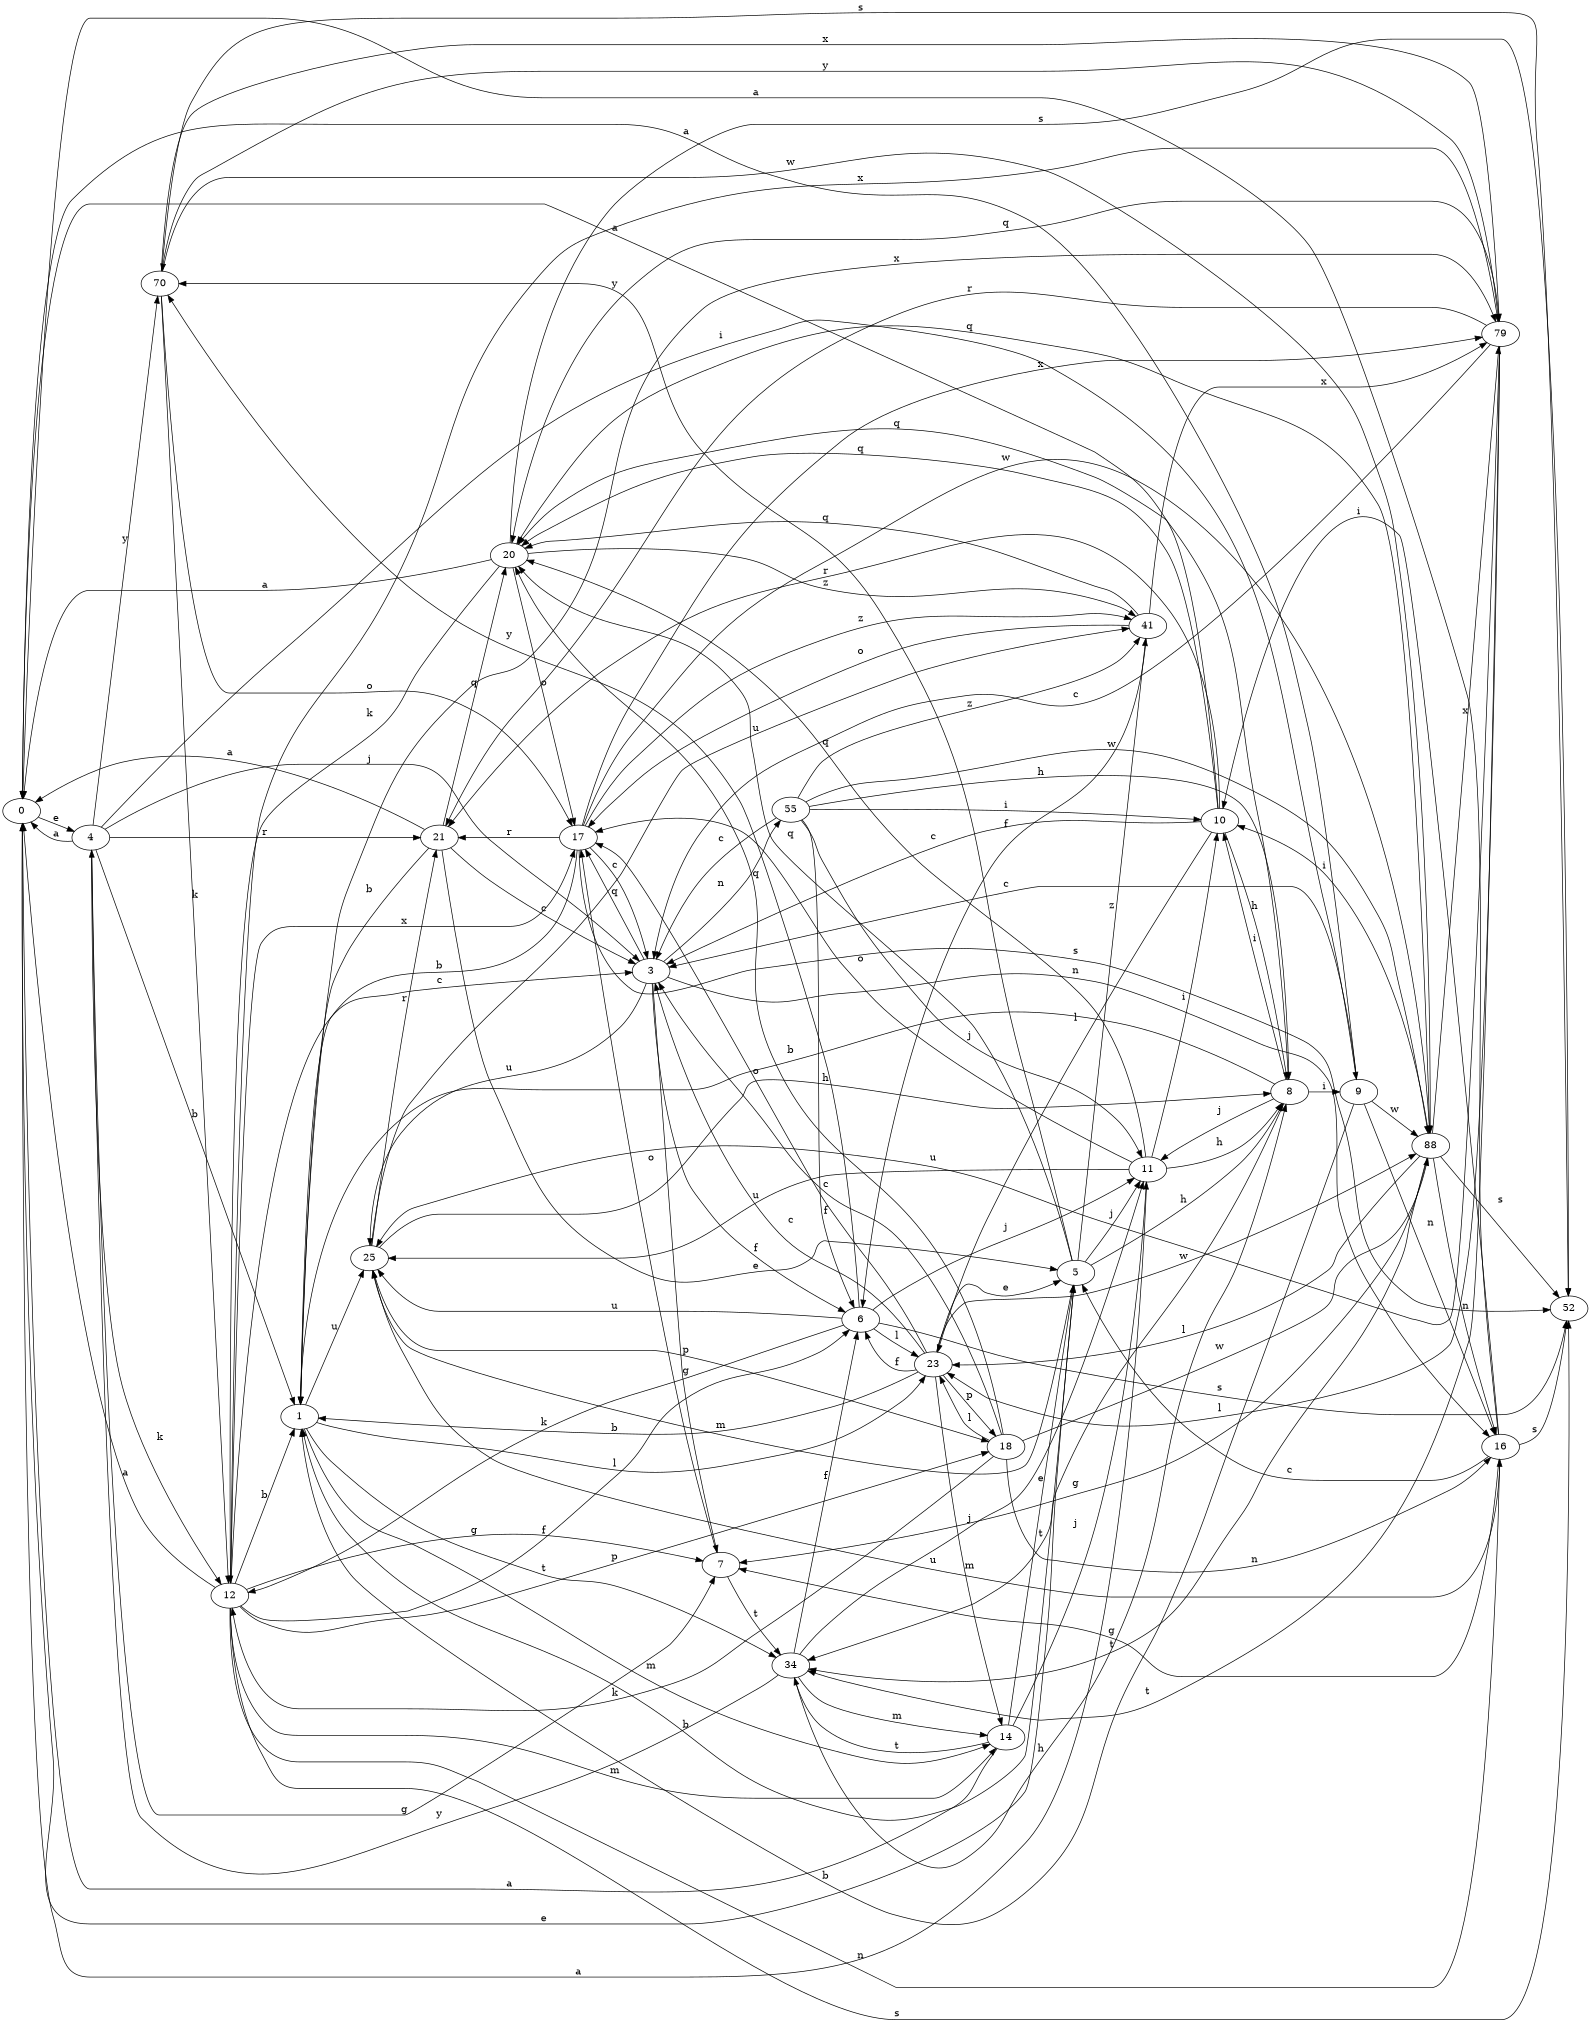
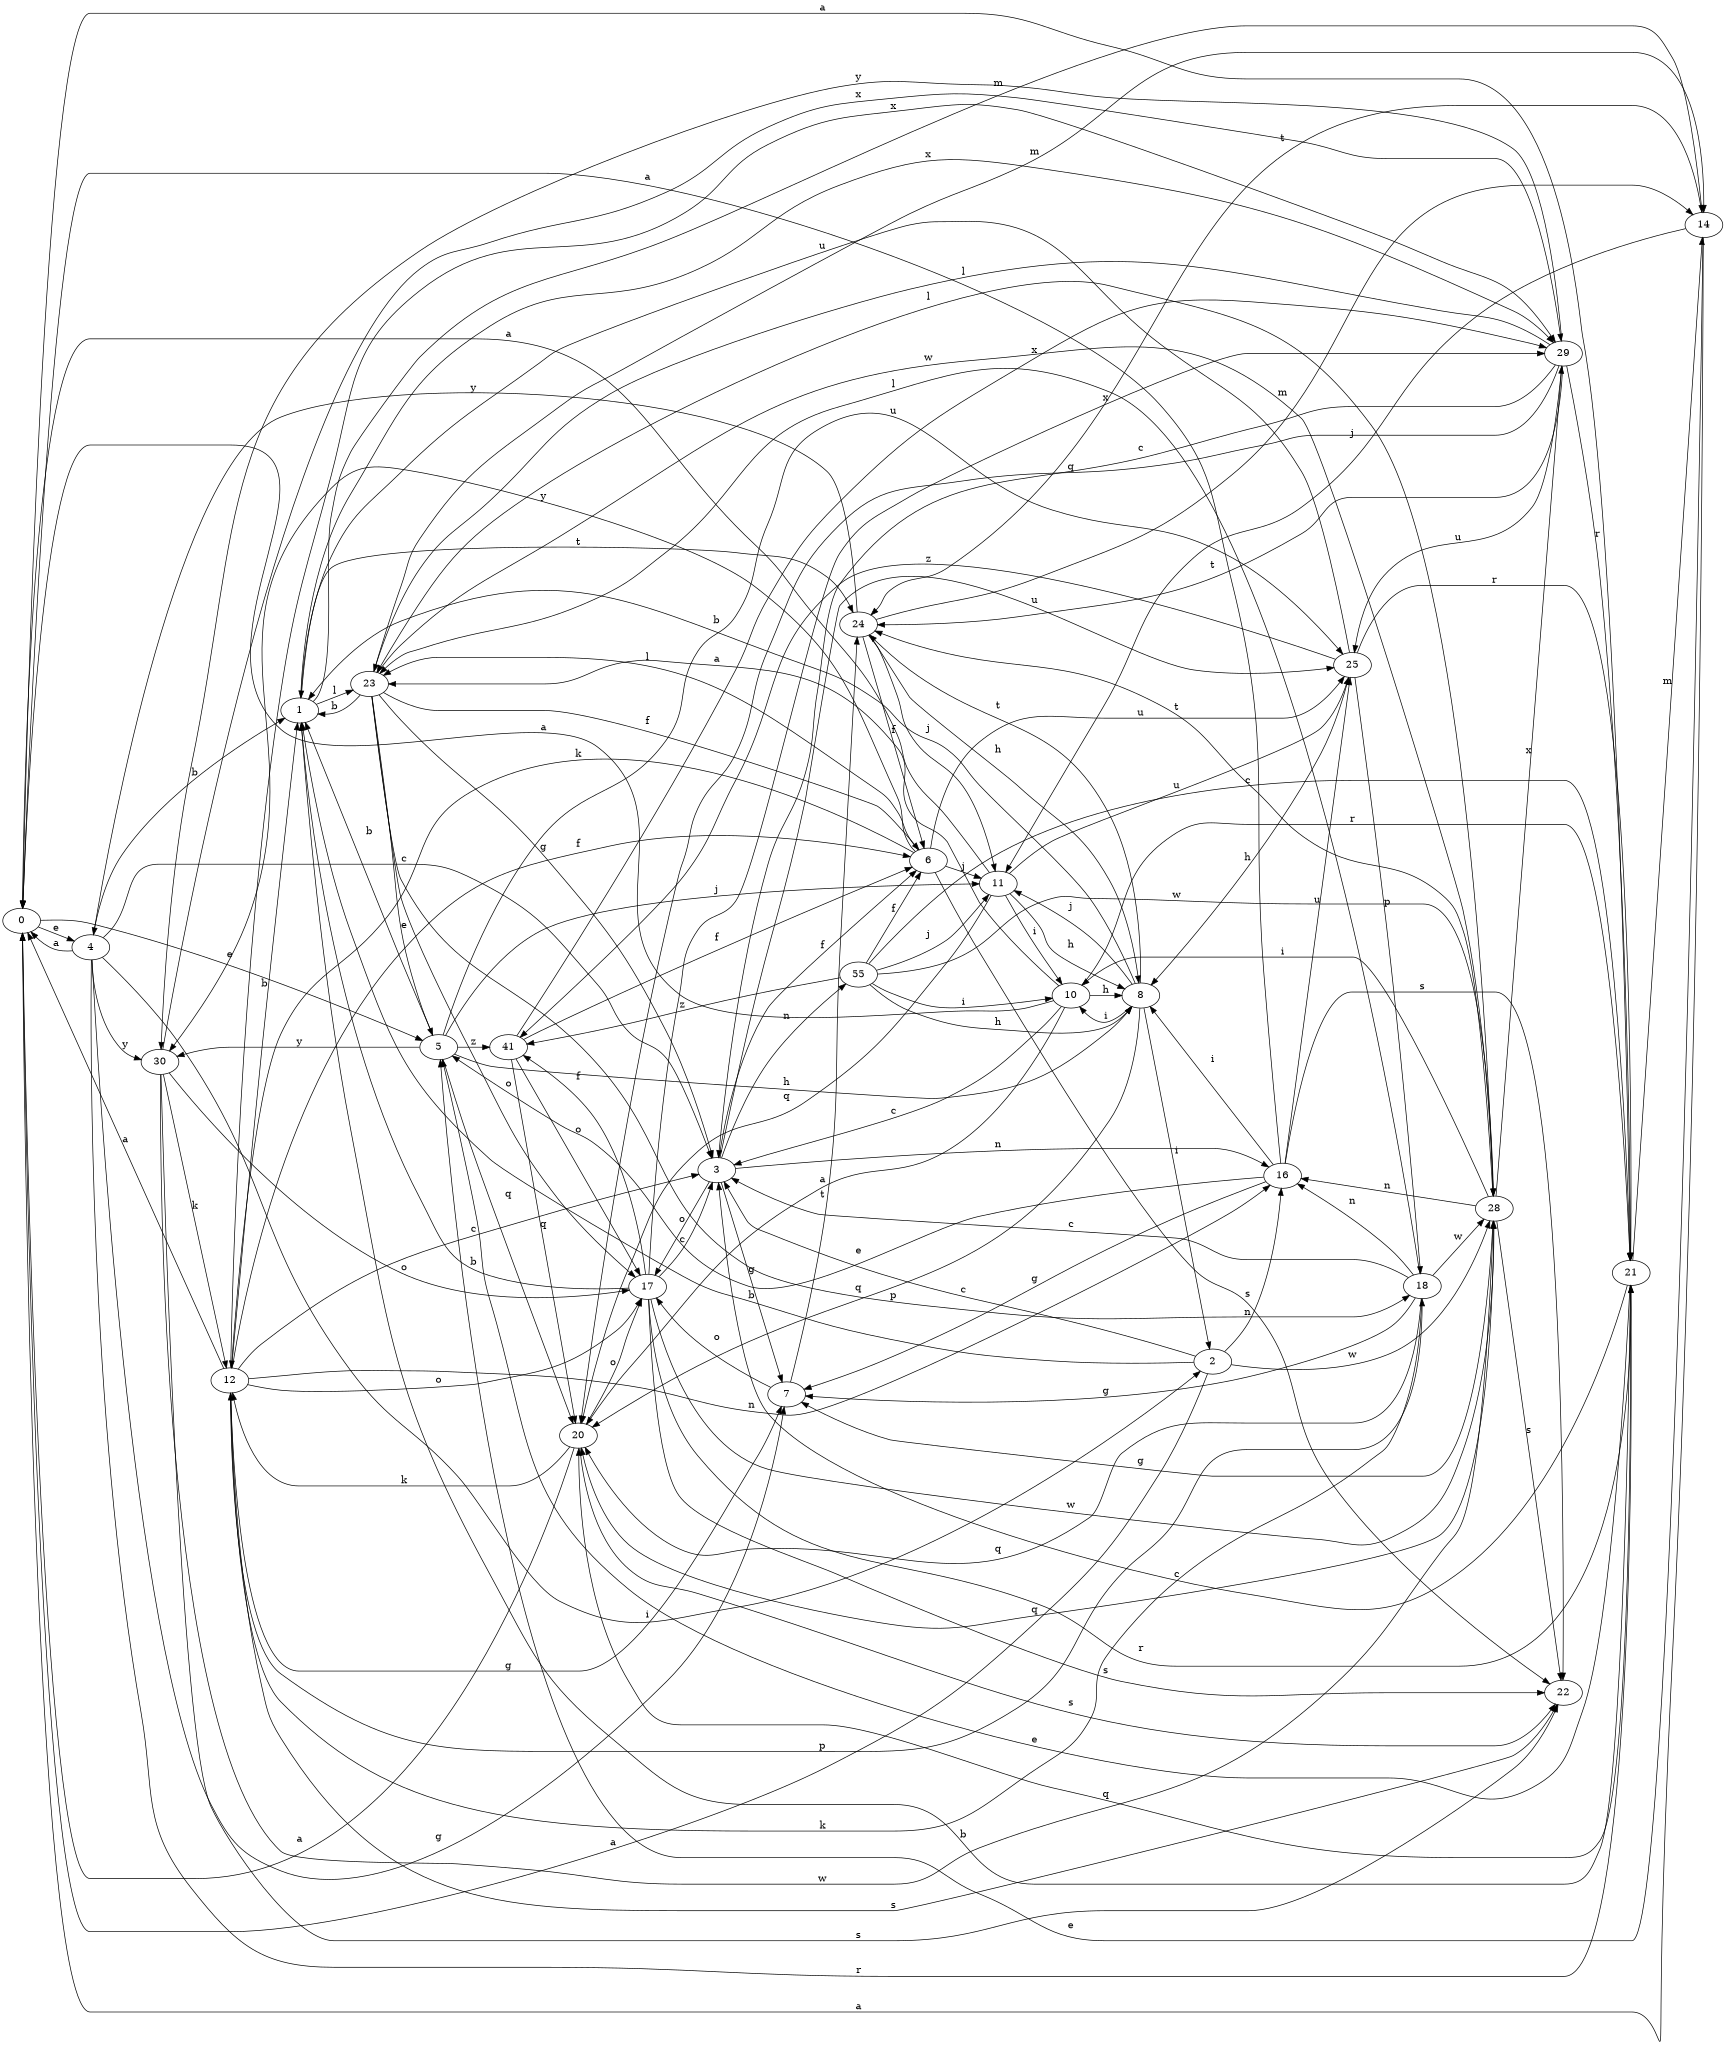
node "70": label "70" -> "30"
node "79": label "79" -> "29"
edge "10" -> "20": label "q" -> "a"
edge "20" -> "41": removed, label "z"
edge "17" -> "41": label "z" -> "f"
edge "25" -> "41": label "u" -> "z"
edge "4" -> "3": label "j" -> "c"
edge "16" -> "10": now "16" -> "8"
edge "55" -> "3": now "55" -> "21"
edge "3" -> "17": label "q" -> "o"
edge "12" -> "17": label "x" -> "o"
edge "11" -> "17": removed, label "o"
edge "10" -> "23": label "l" -> "a"
node "9": label "9" -> "2"
node "88": label "88" -> "28"
edge "23" -> "3": label "c" -> "g"
edge "4" -> "12": removed, label "k"
node "52": label "52" -> "22"
edge "1" -> "25": reversed
edge "18" -> "7": added, label "g"
edge "5" -> "25": label "m" -> "u"
edge "16" -> "5": label "c" -> "e"
node "34": label "34" -> "24"
edge "12" -> "14": now "21" -> "14"
